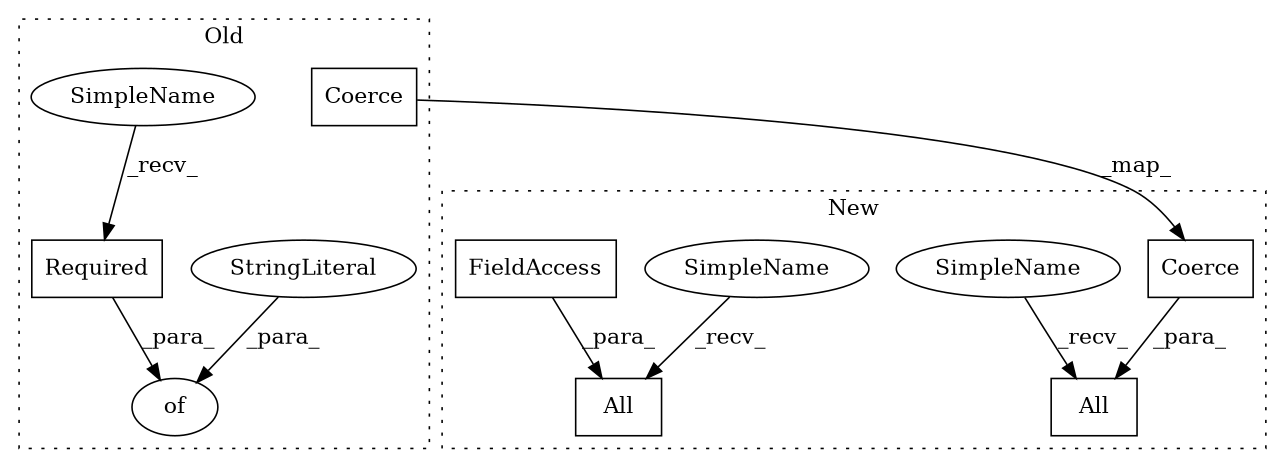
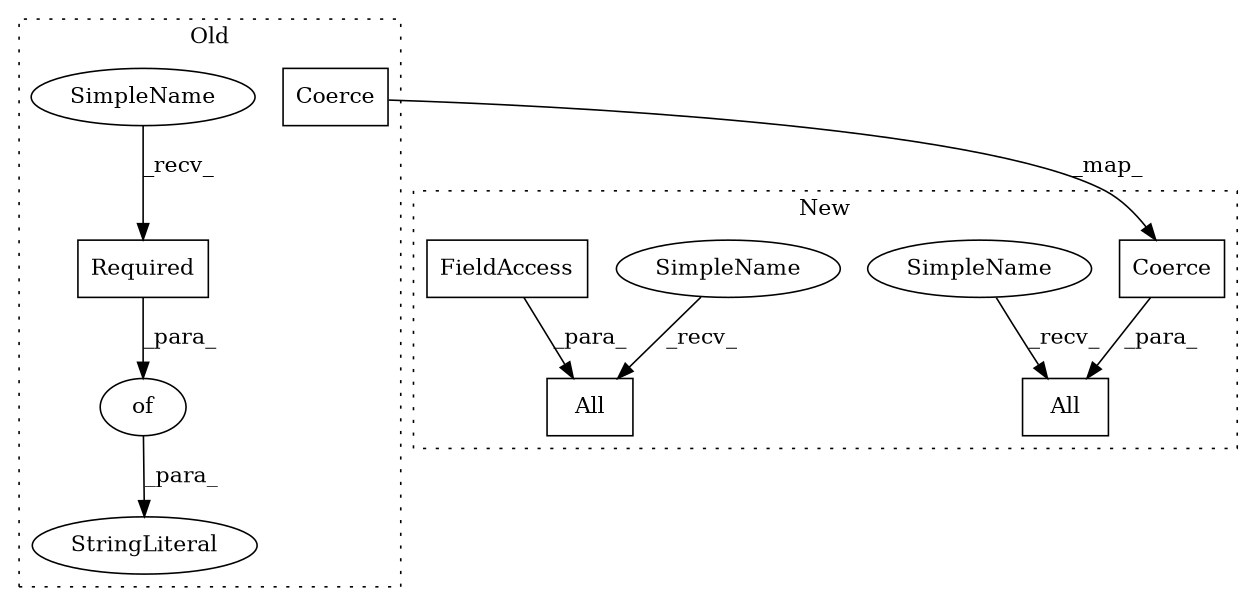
edge "StringLiteral" -> "of": reversed
